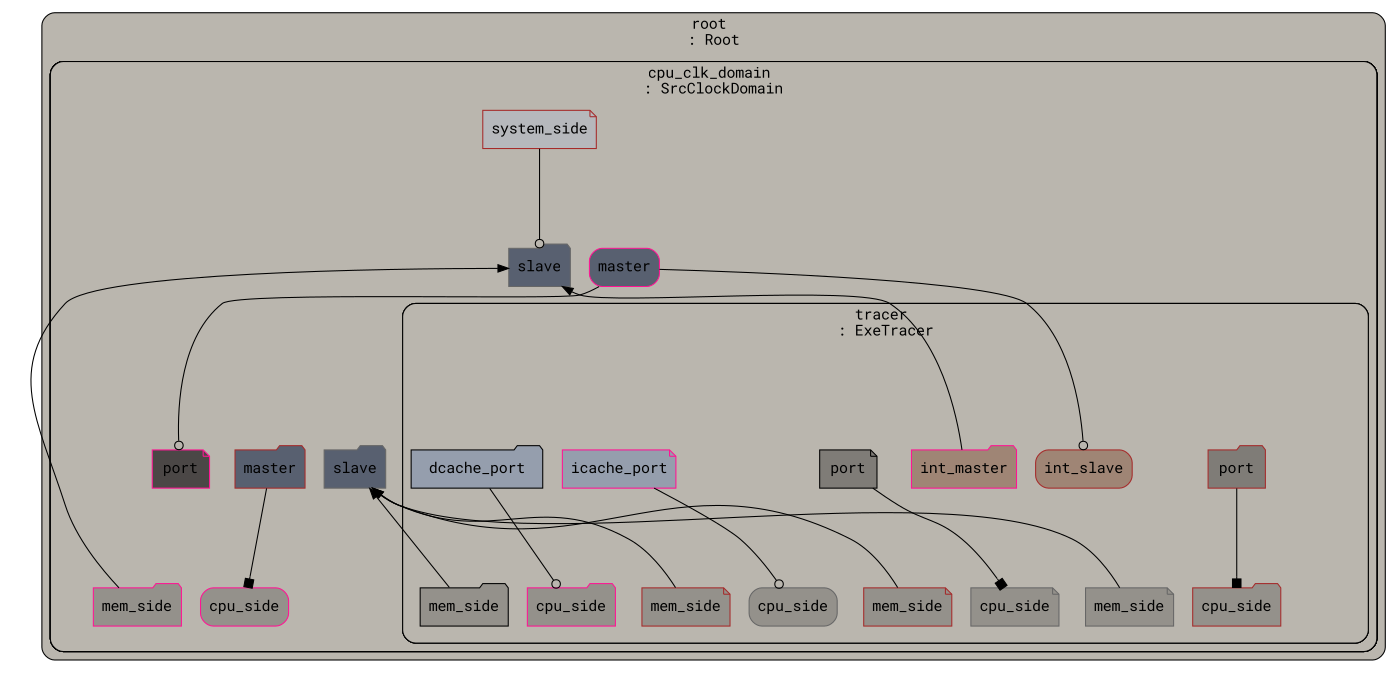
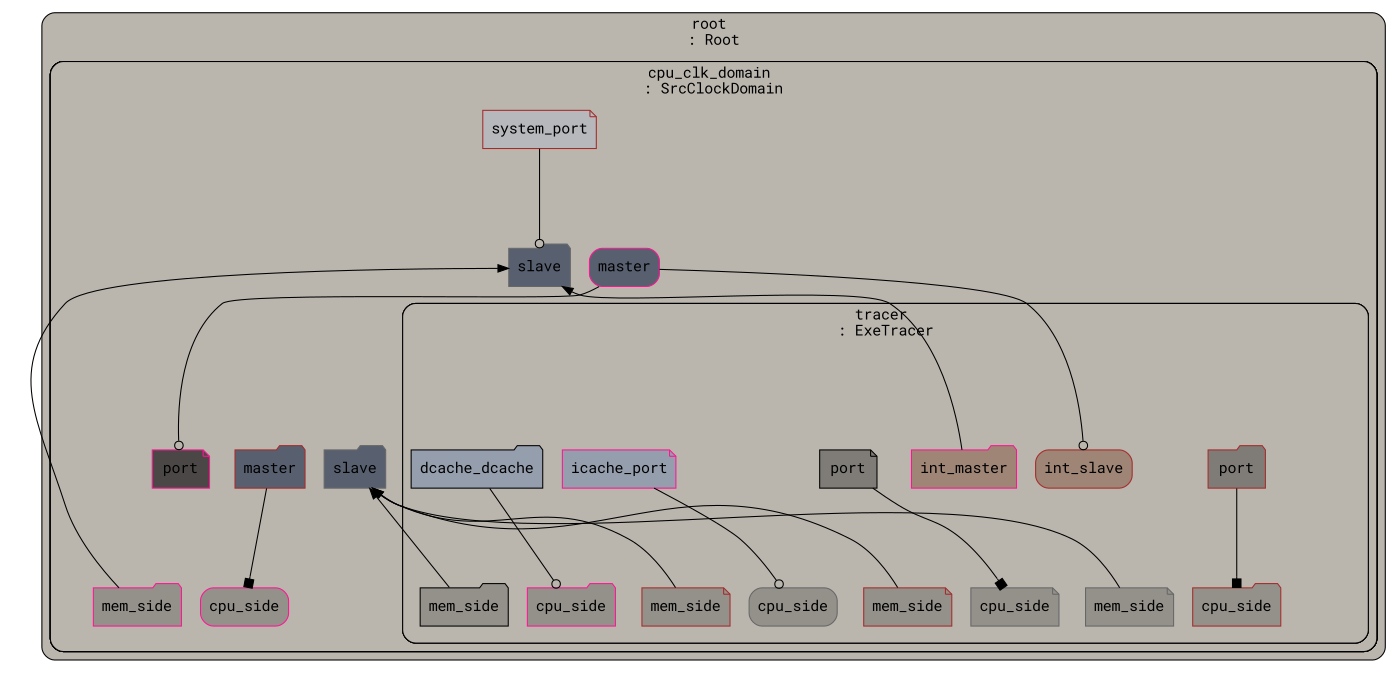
node "system_side": label "system_side" -> "system_port"
node "dcache_port": label "dcache_port" -> "dcache_dcache"
